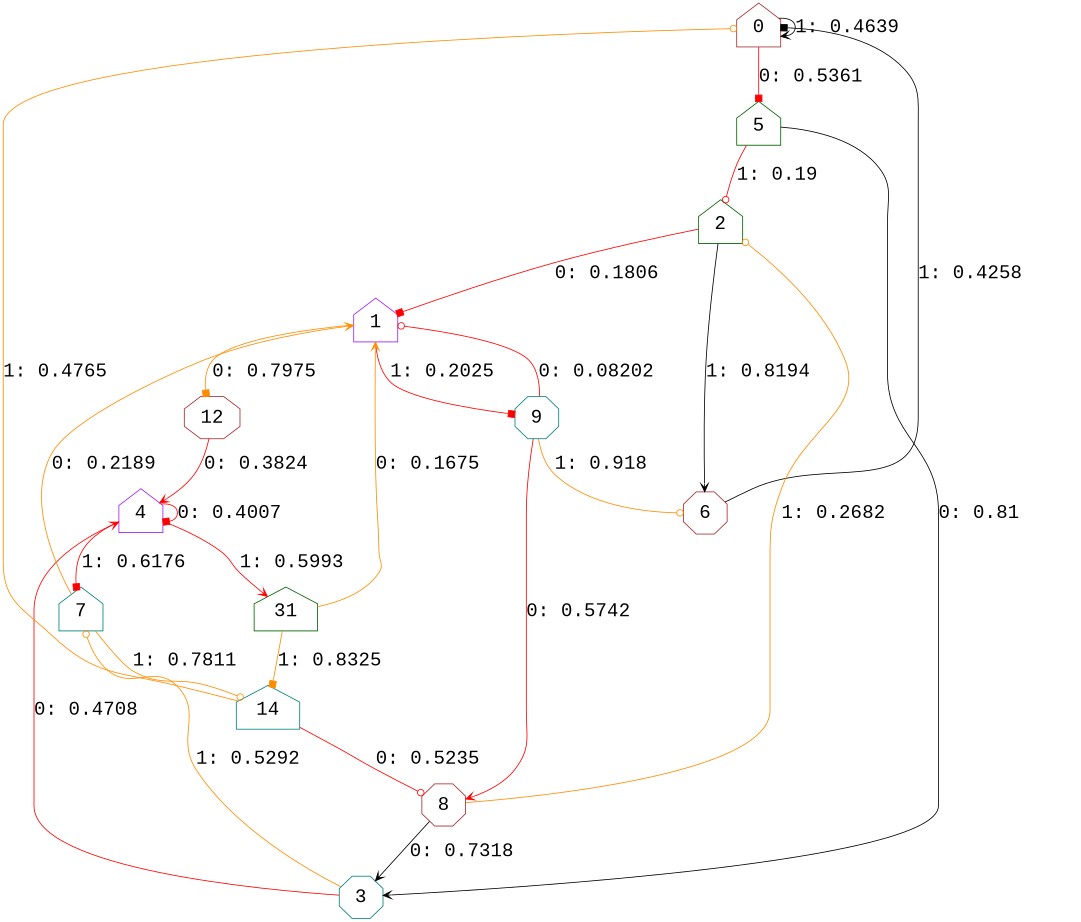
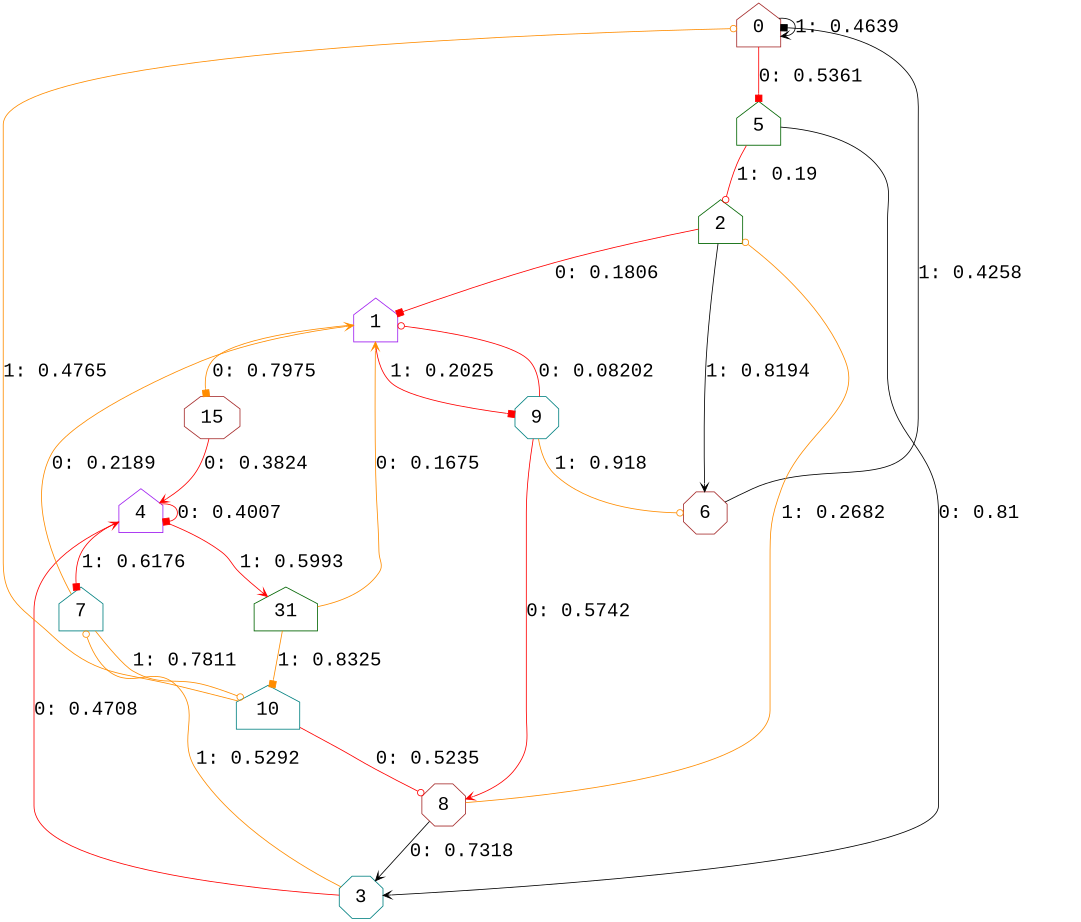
node "12": label "12" -> "15"
node "14": label "14" -> "10"
